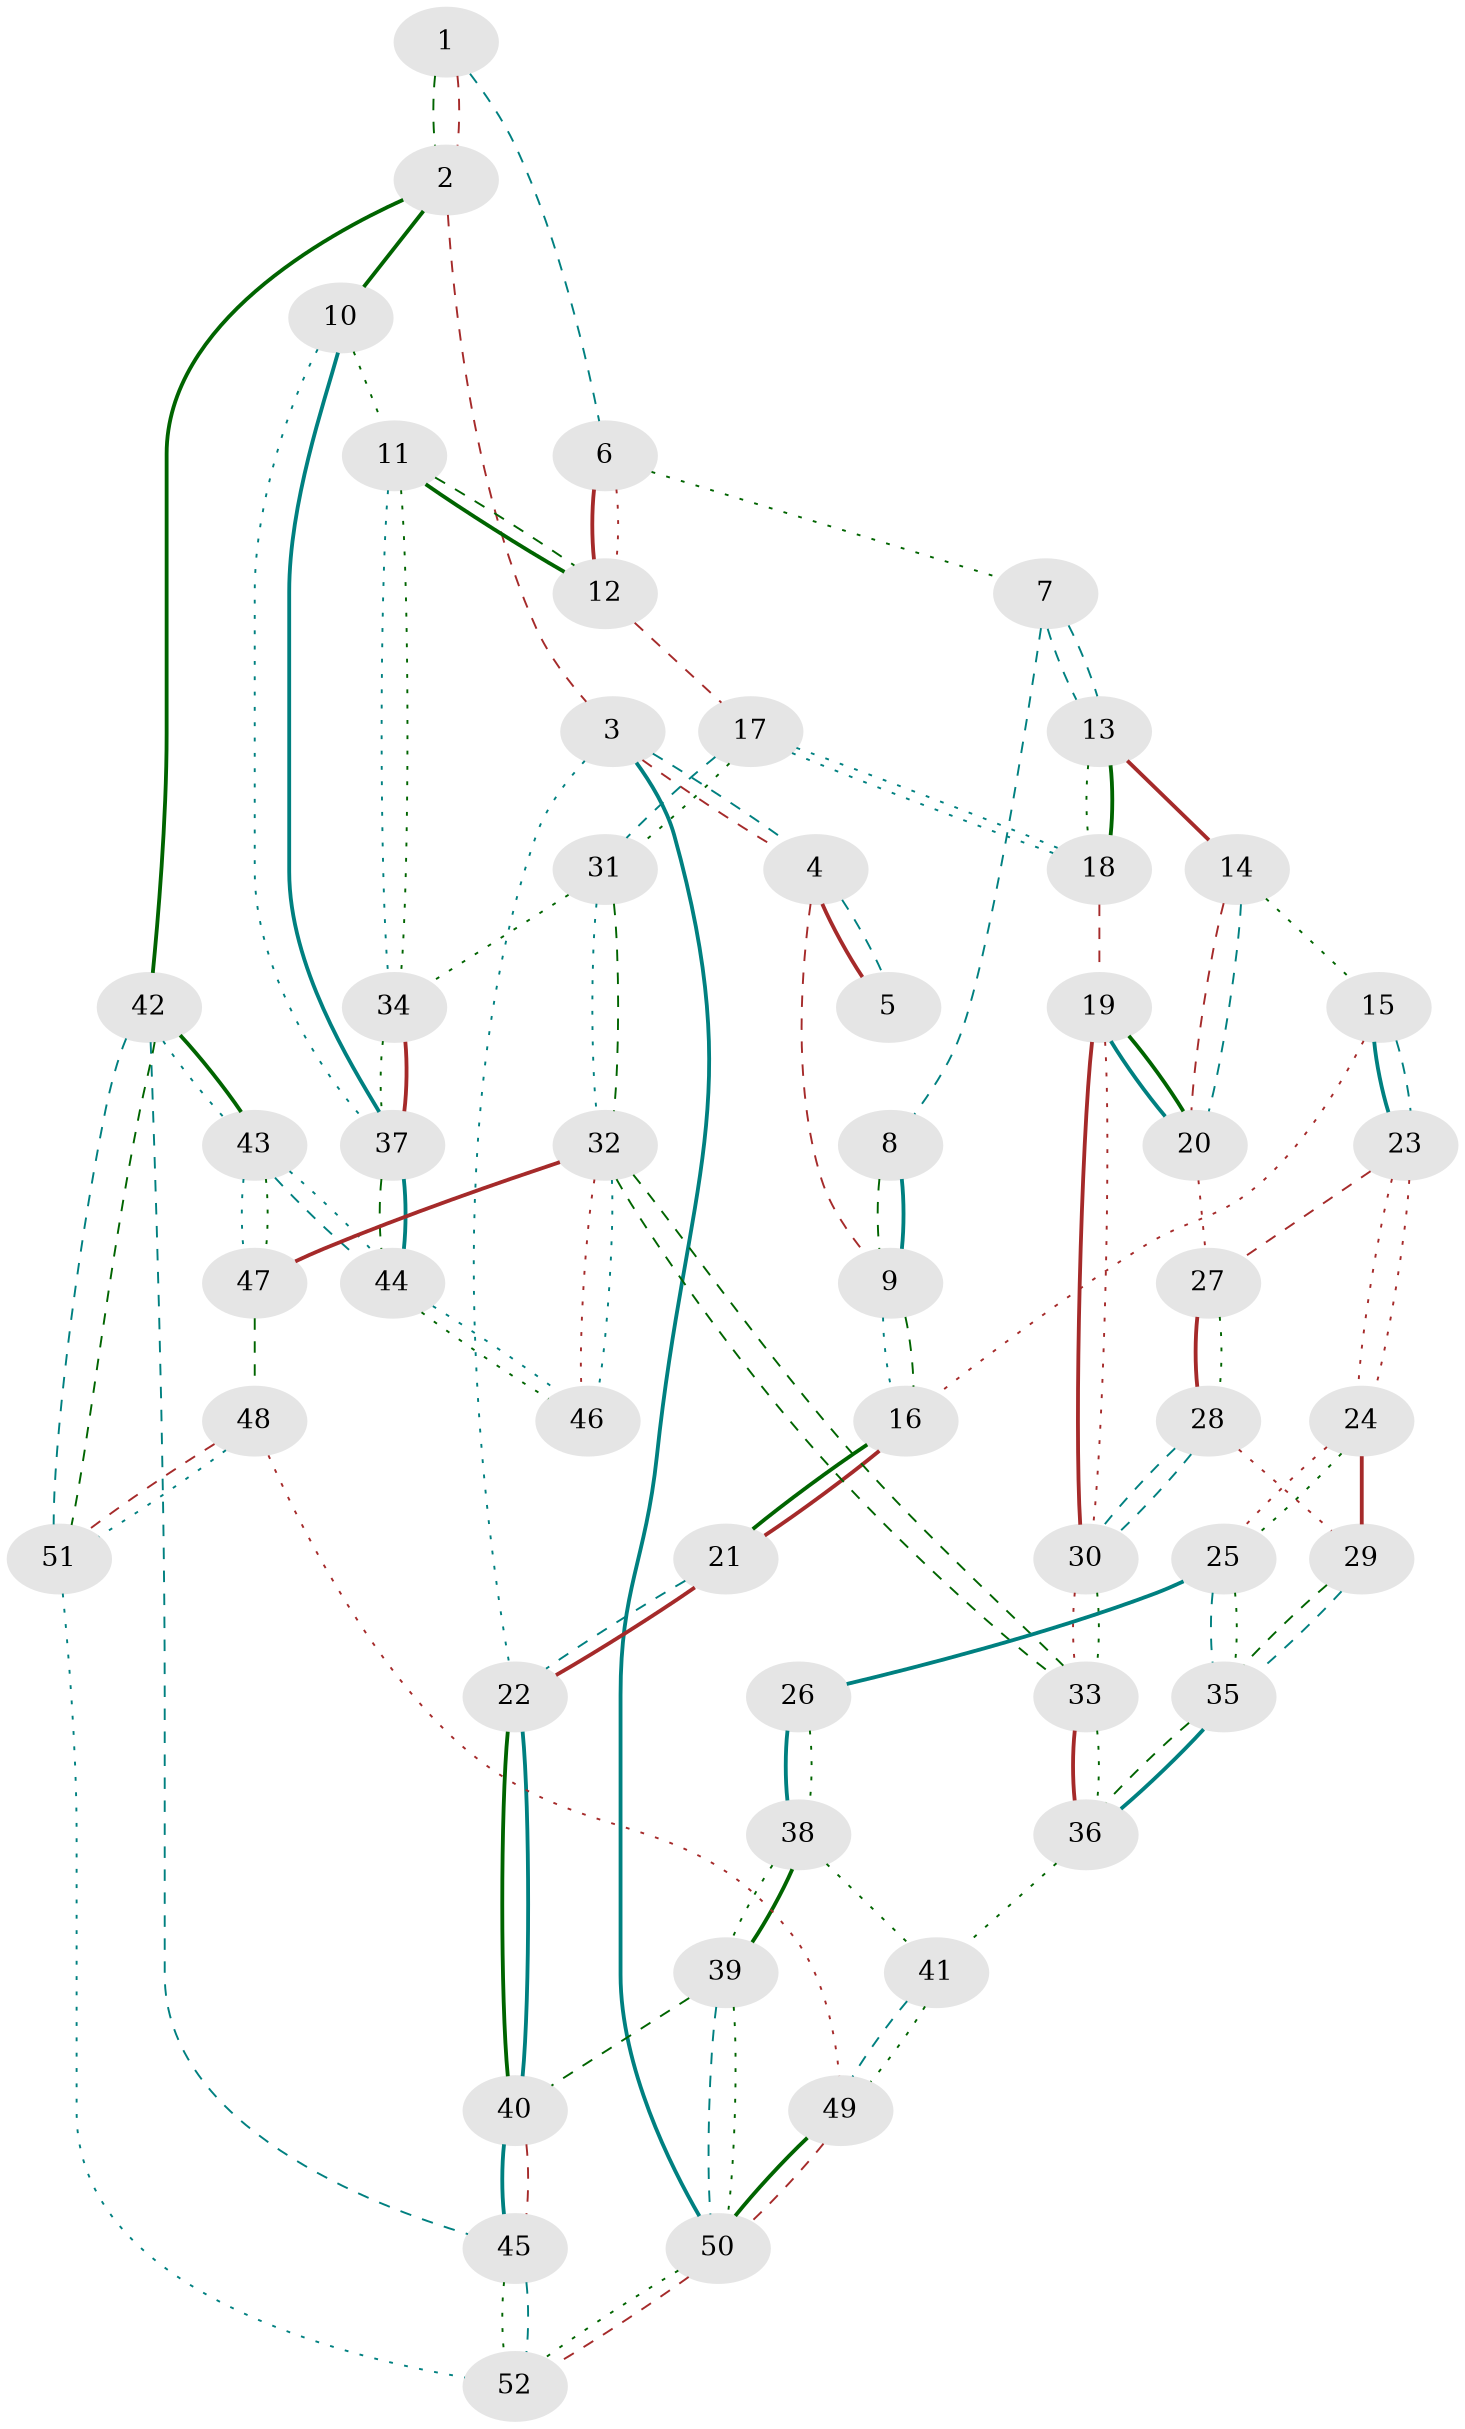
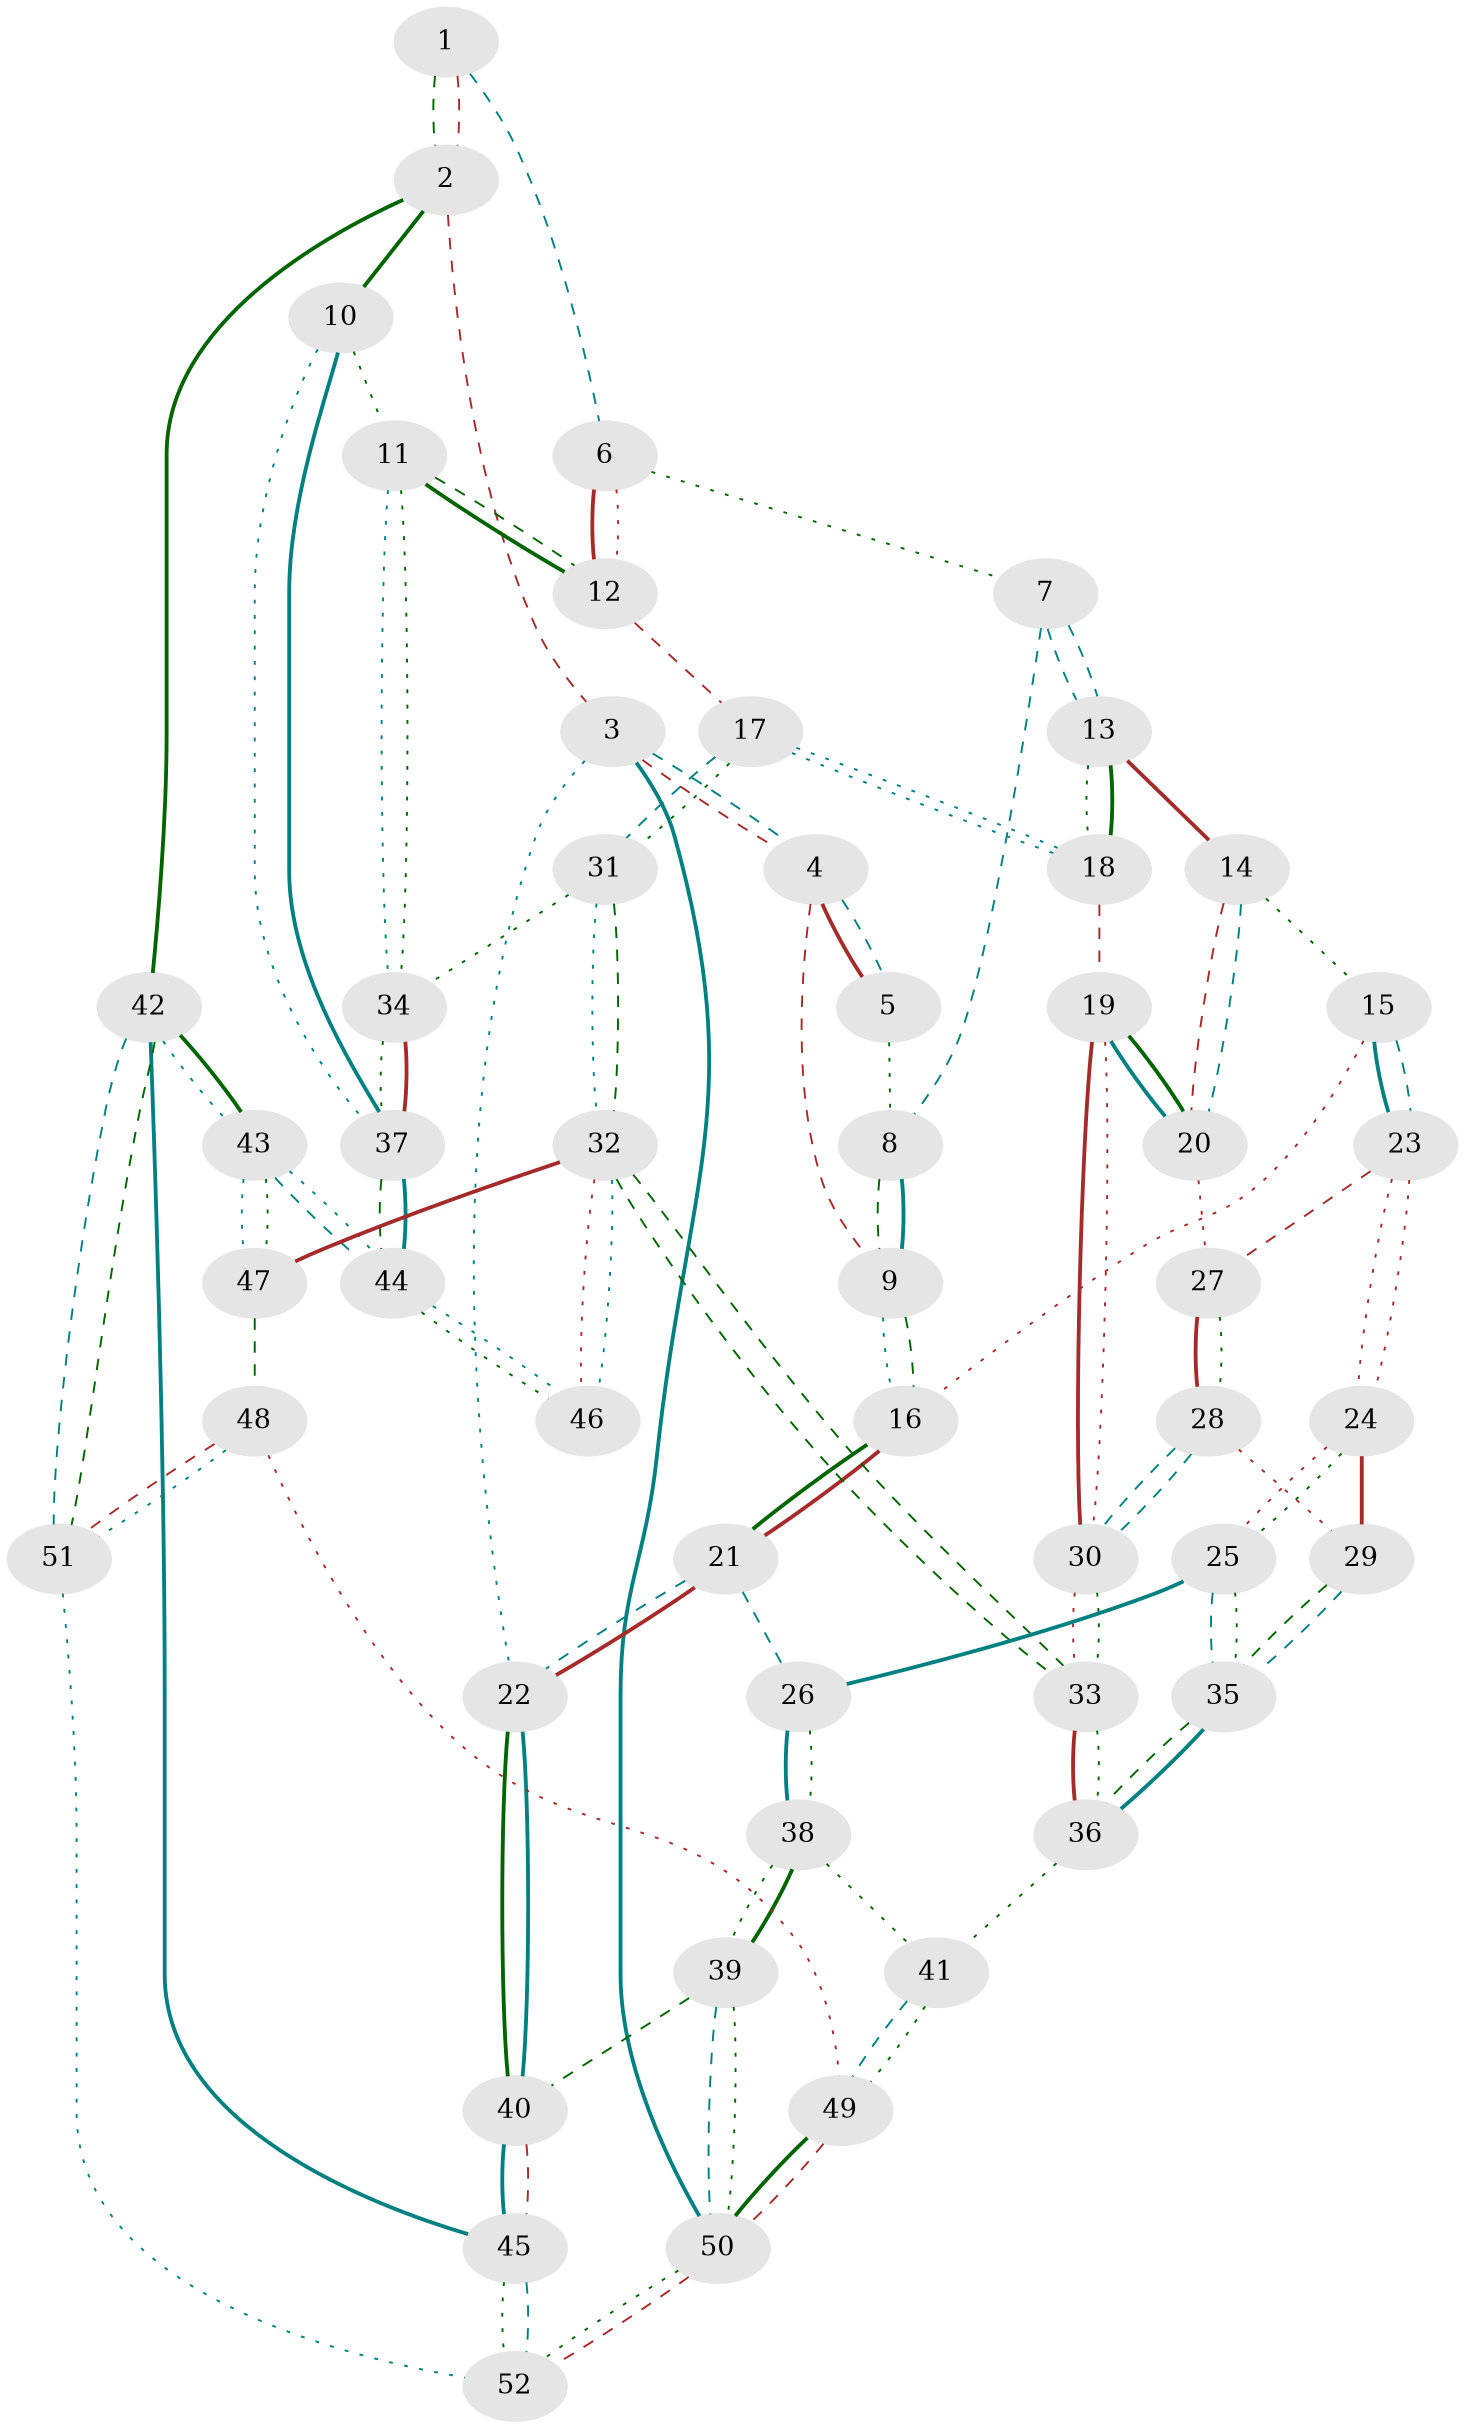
edge "5" -- "8": added
edge "21" -- "26": added
edge "42" -- "45": style dashed -> bold
